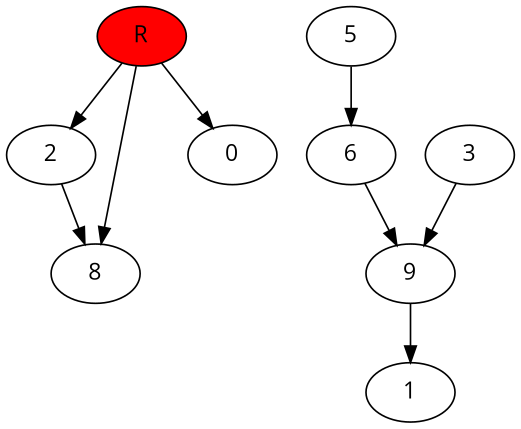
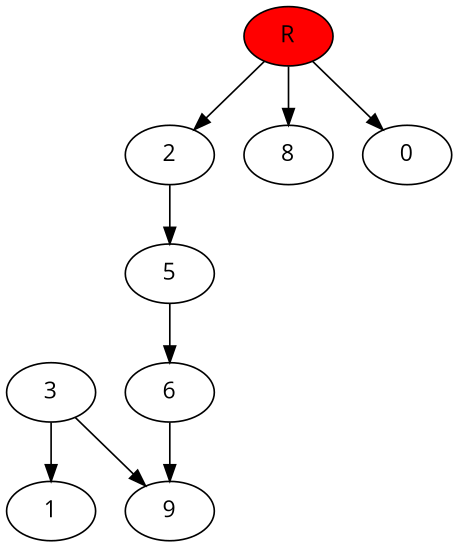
edge "2" -> "8": now "2" -> "5"
edge "9" -> "1": now "3" -> "1"
